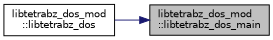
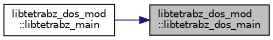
node "libtetrabz_dos_mod ::libtetrabz_dos": label "libtetrabz_dos_mod ::libtetrabz_dos" -> "libtetrabz_dos_mod ::libtetrabz_main"
